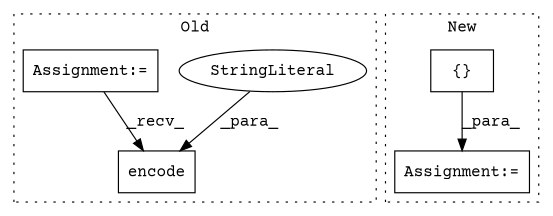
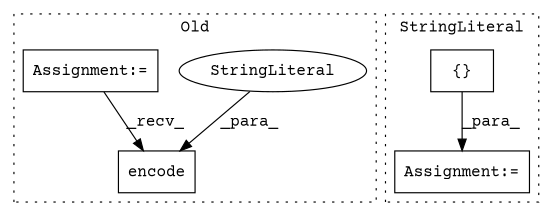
cluster "New": label "New" -> "StringLiteral"
